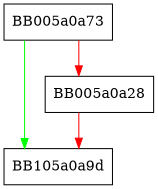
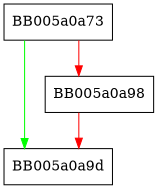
node "BB005a0a28": label "BB005a0a28" -> "BB005a0a98"
node "BB105a0a9d": label "BB105a0a9d" -> "BB005a0a9d"
